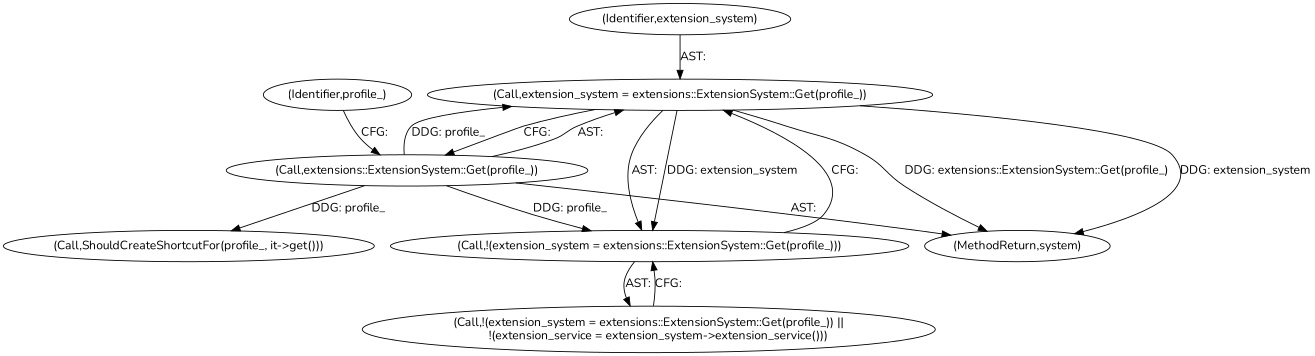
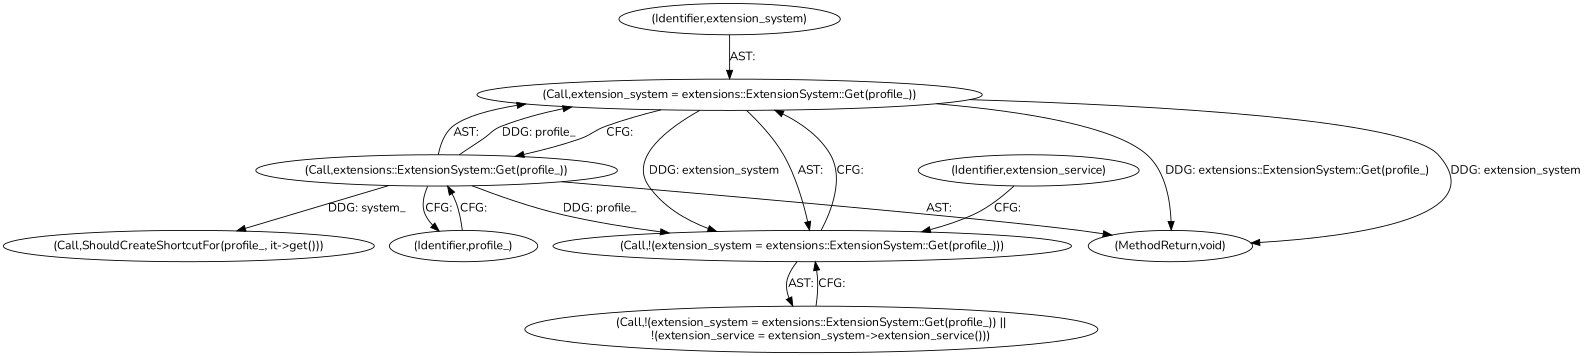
node "(Identifier,extension_service)": added
edge "(Call,extensions::ExtensionSystem::Get(profile_))" -> "(Identifier,profile_)": added, label "CFG:"
edge "(Call,extensions::ExtensionSystem::Get(profile_))" -> "(Call,ShouldCreateShortcutFor(profile_, it->get()))": label "DDG: profile_" -> "DDG: system_"
node "(MethodReturn,system)": label "(MethodReturn,system)" -> "(MethodReturn,void)"
